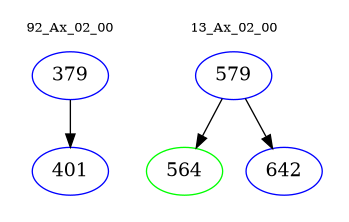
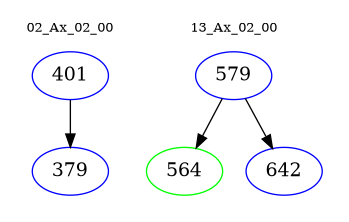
cluster "92_Ax_02_00": label "92_Ax_02_00" -> "02_Ax_02_00"
edge "379" -> "401": reversed
